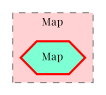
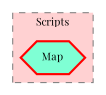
cluster "Map": label "Map" -> "Scripts"
